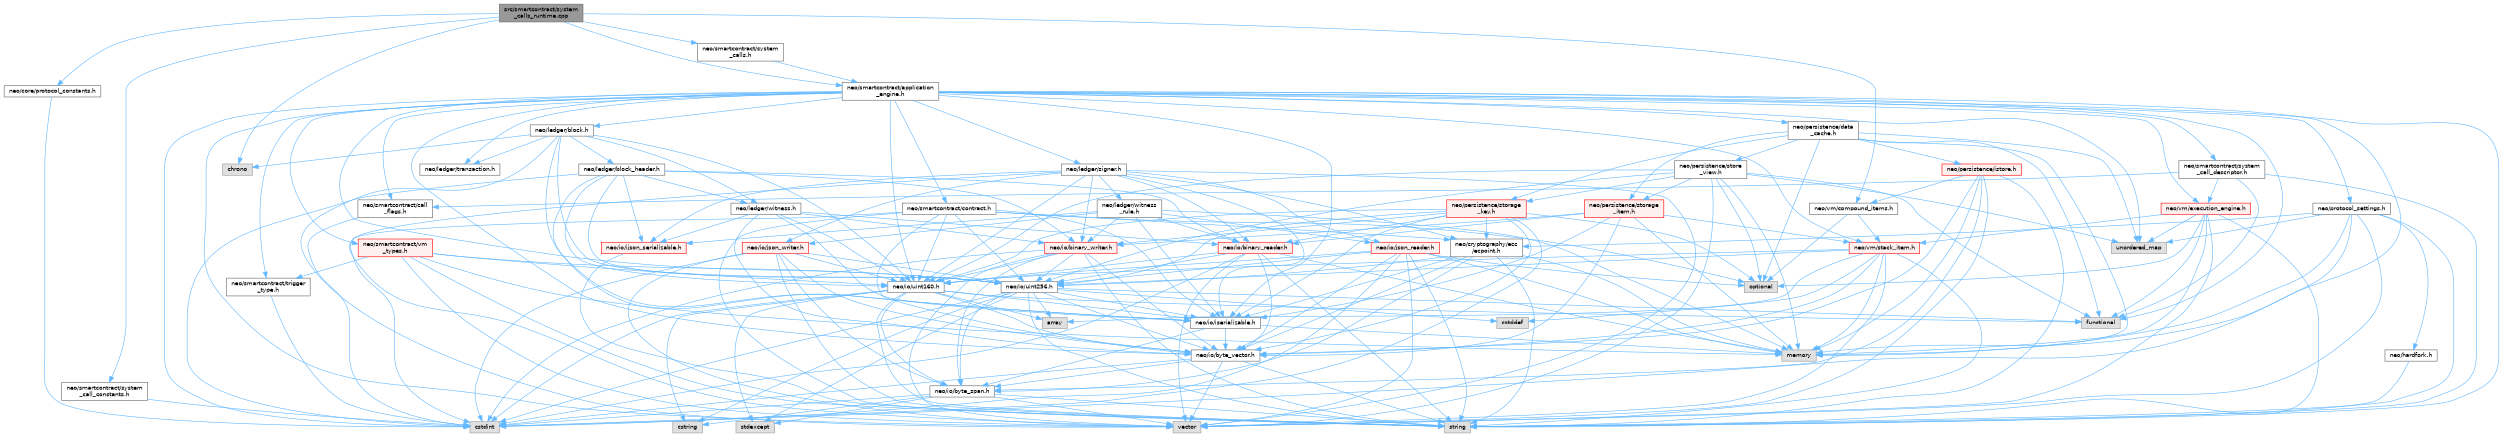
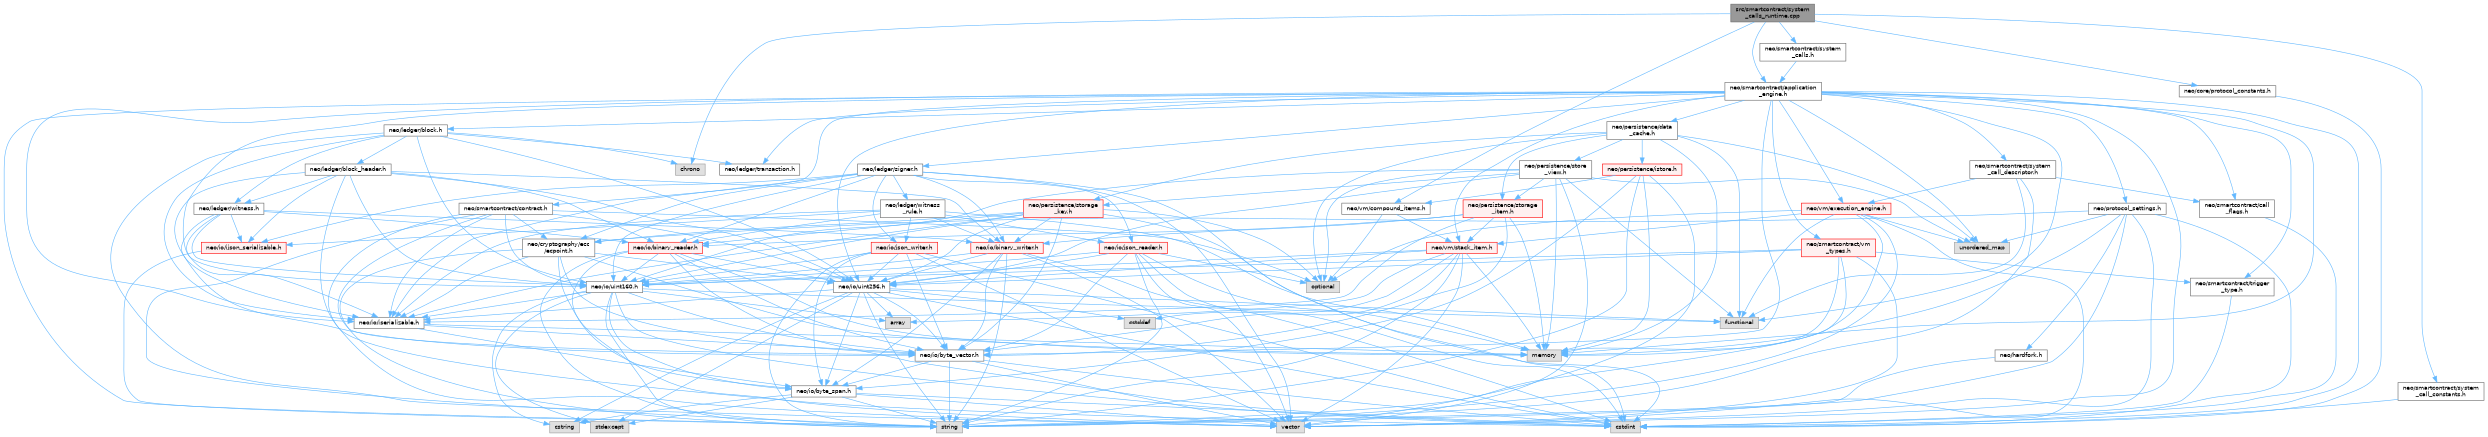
edge "neo/persistence/istore.h" -> "neo/io/byte_vector.h": removed
